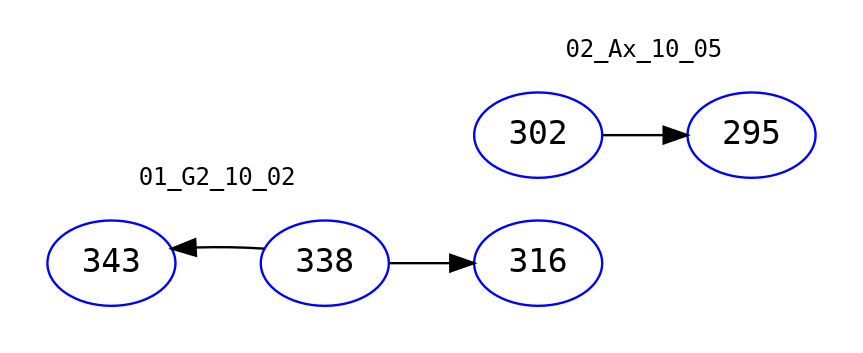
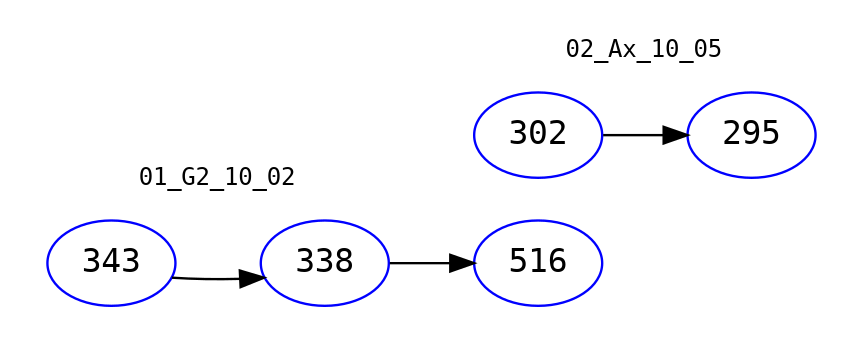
edge "338" -> "343": reversed
node "316": label "316" -> "516"
